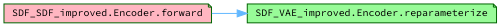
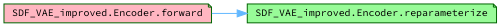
node "SDF_SDF_improved.Encoder.forward": label "SDF_SDF_improved.Encoder.forward" -> "SDF_VAE_improved.Encoder.forward"
